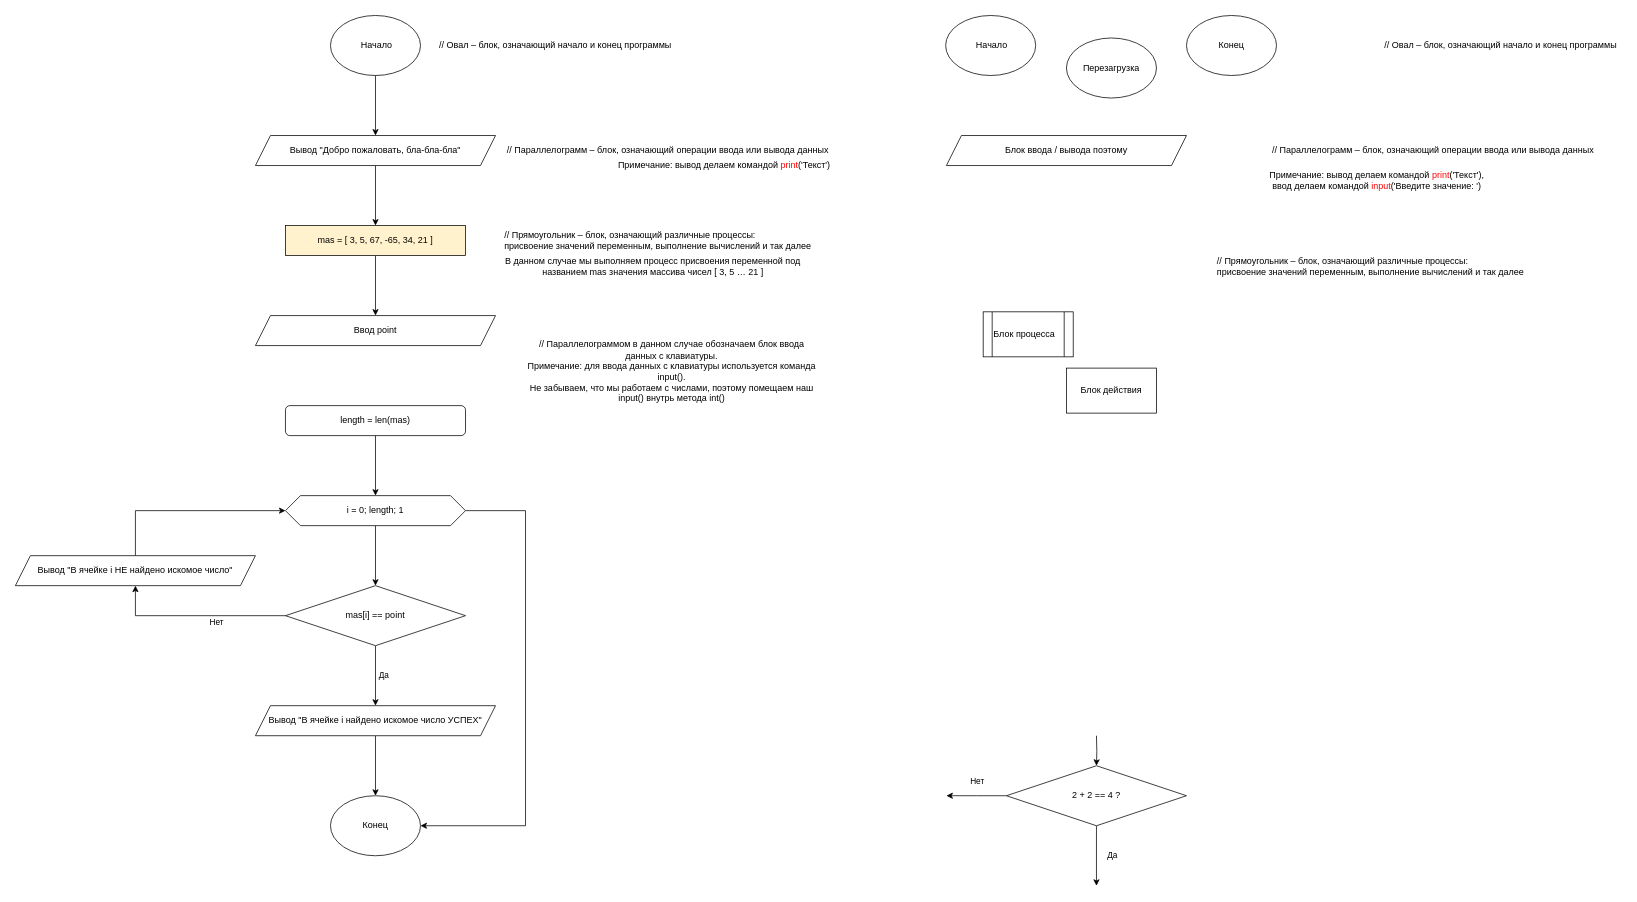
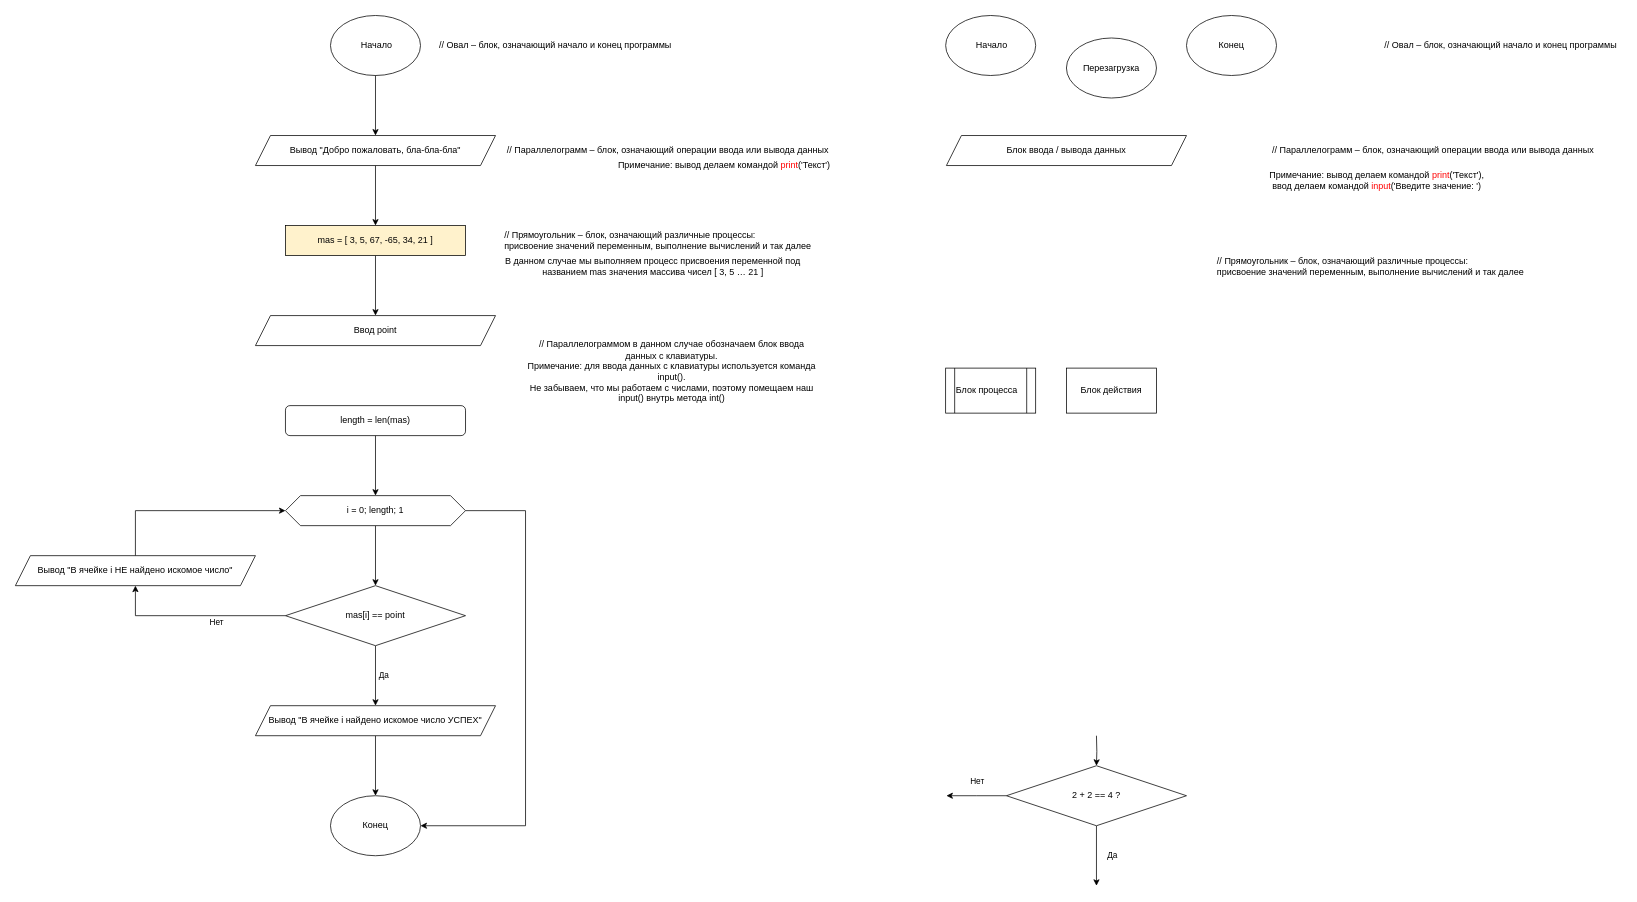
node "Блок ввода / вывода поэтому": label "Блок ввода / вывода поэтому" -> "Блок ввода / вывода данных"
node "Блок процесса": moved (1028, 334) -> (990, 390)
